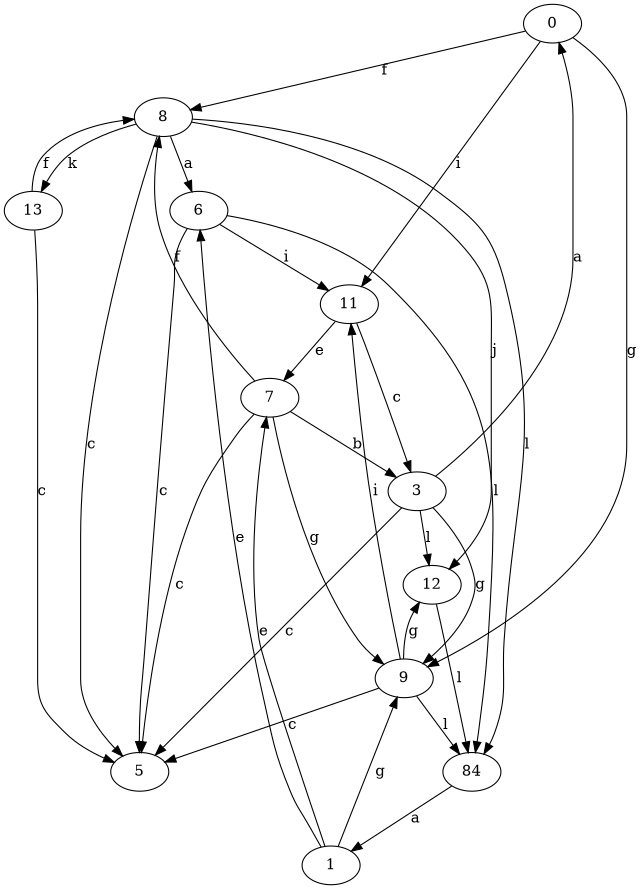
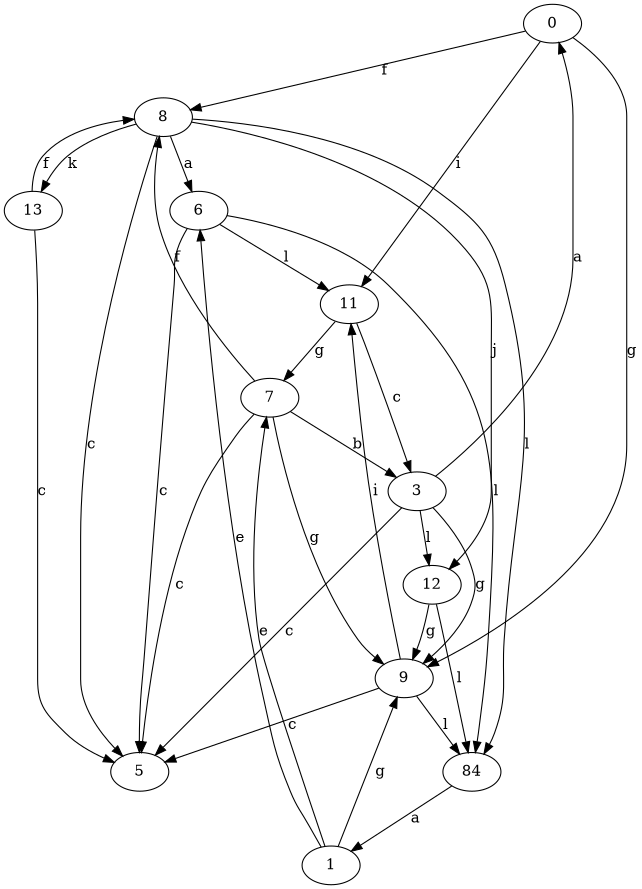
edge "6" -> "11": label "i" -> "l"
edge "11" -> "7": label "e" -> "g"
edge "9" -> "12": reversed
